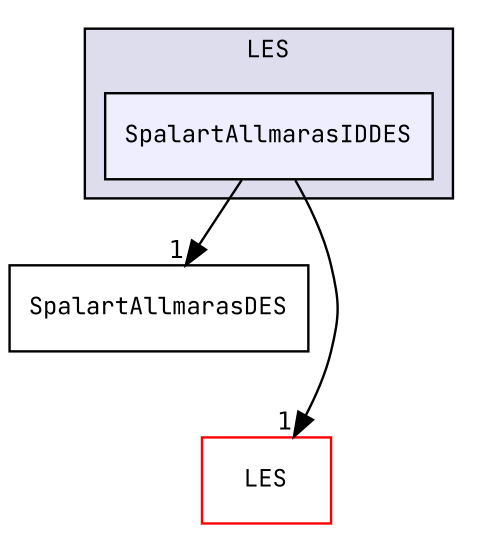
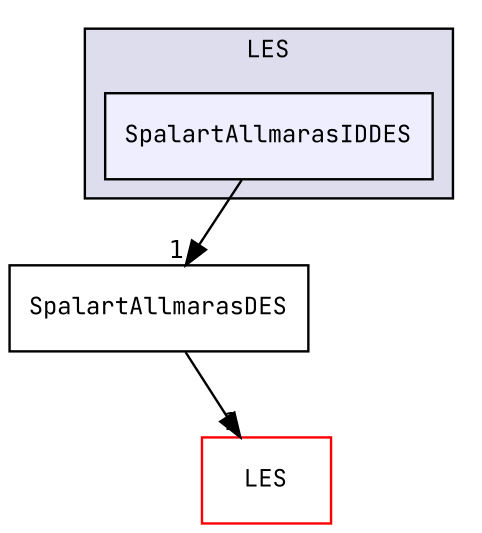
edge "SpalartAllmarasIDDES" -> "LES": now "SpalartAllmarasDES" -> "LES"
